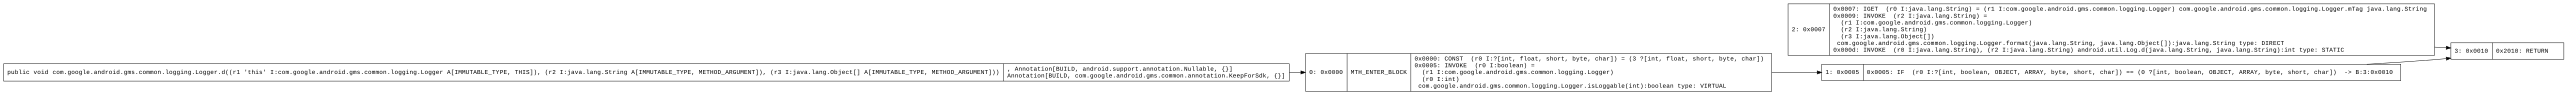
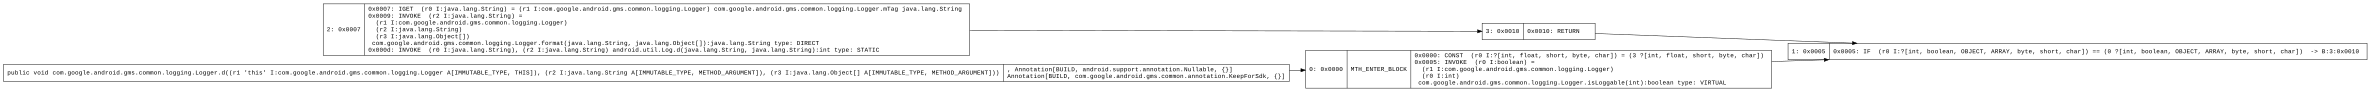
node "3: 0x0010": text "0x2010: RETURN" -> "0x0010: RETURN"
edge "1: 0x0005" -> "3: 0x0010": reversed
